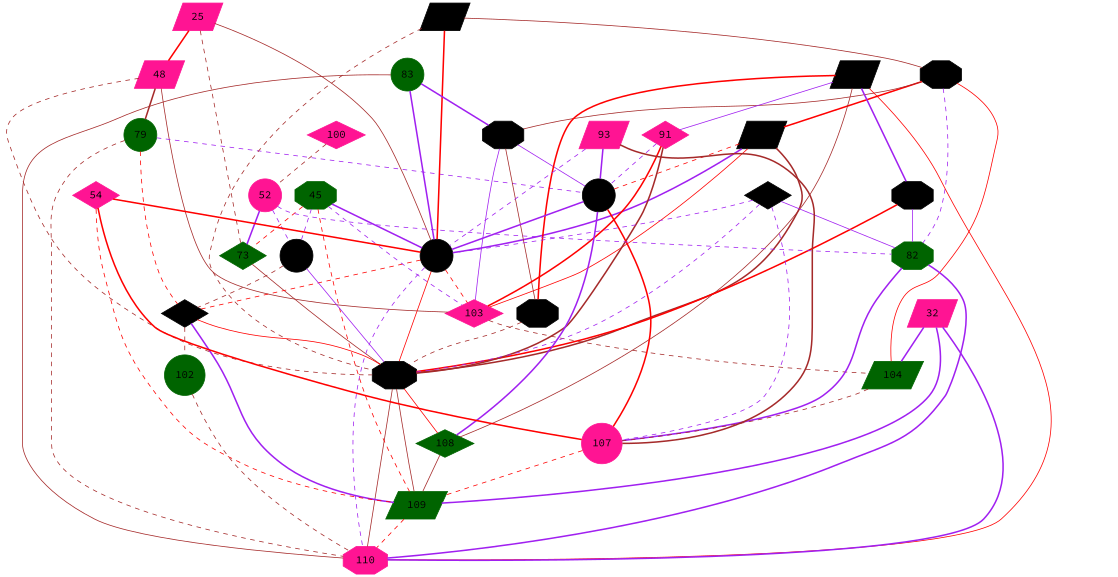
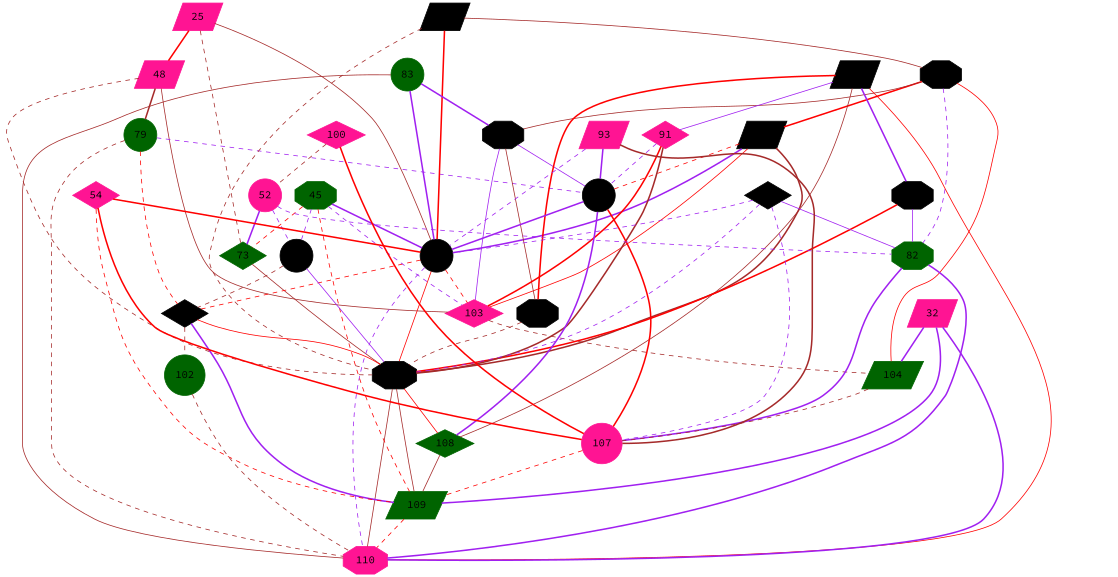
edge "100" -- "107": added
